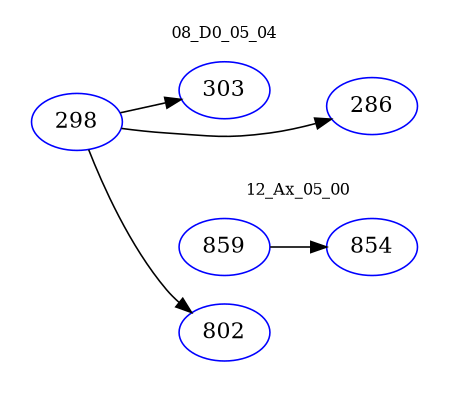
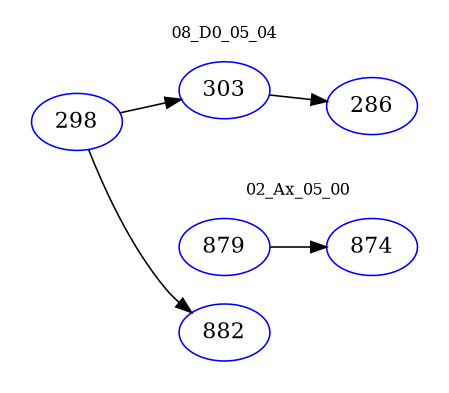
edge "298" -> "286": now "303" -> "286"
cluster "12_Ax_05_00": label "12_Ax_05_00" -> "02_Ax_05_00"
node "859": label "859" -> "879"
node "854": label "854" -> "874"
node "802": label "802" -> "882"
